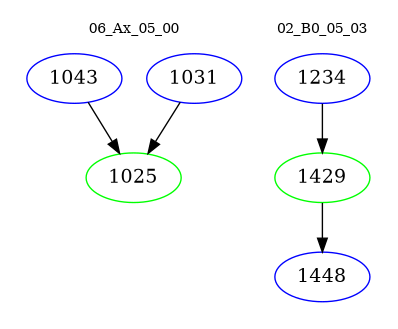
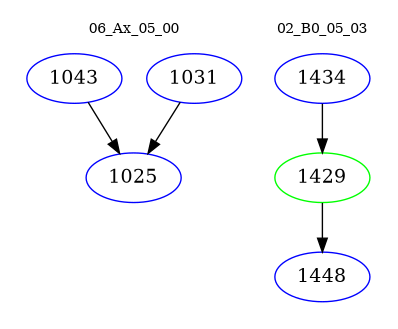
node "1234": label "1234" -> "1434"
node "1025": color green -> blue
